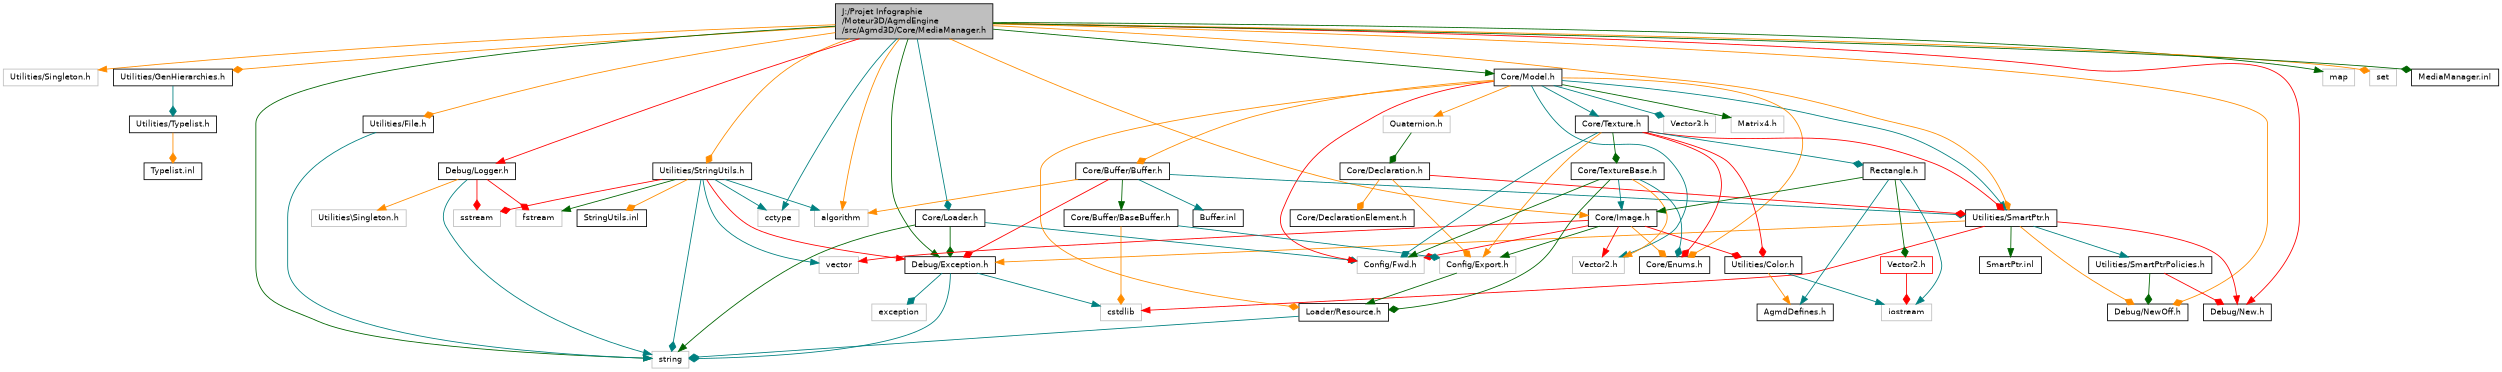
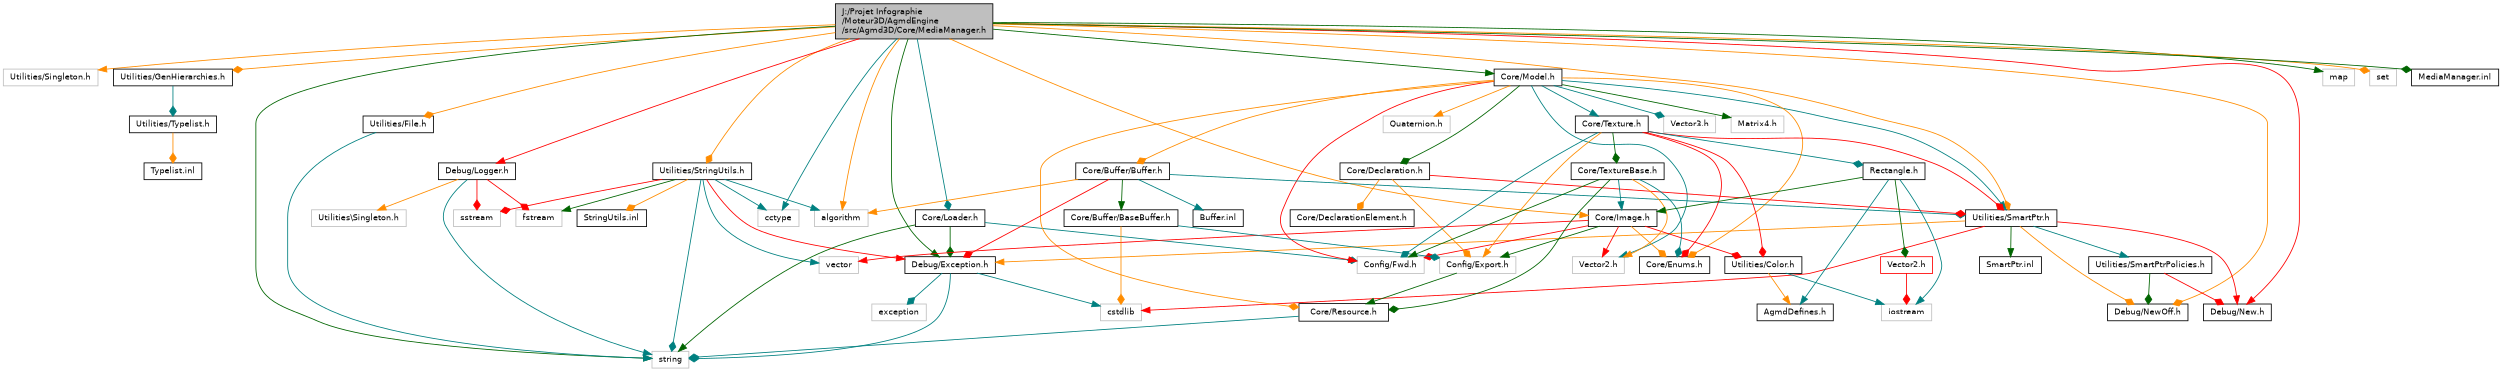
edge "Quaternion.h" -> "Core/Declaration.h": now "Core/Model.h" -> "Core/Declaration.h"
node "Loader/Resource.h": label "Loader/Resource.h" -> "Core/Resource.h"
